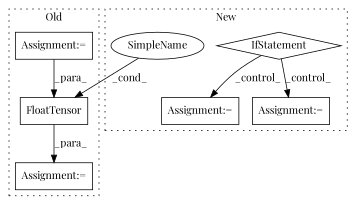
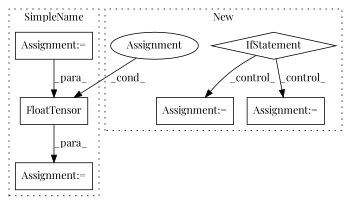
cluster "Old": label "Old" -> "SimpleName"
node "SimpleName": label "SimpleName" -> "Assignment"
